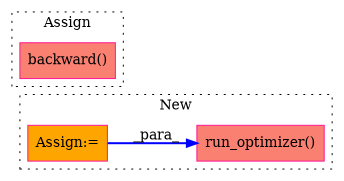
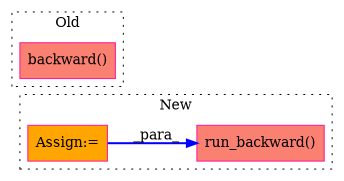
cluster "Assign": label "Assign" -> "Old"
node "run_optimizer()": label "run_optimizer()" -> "run_backward()"
